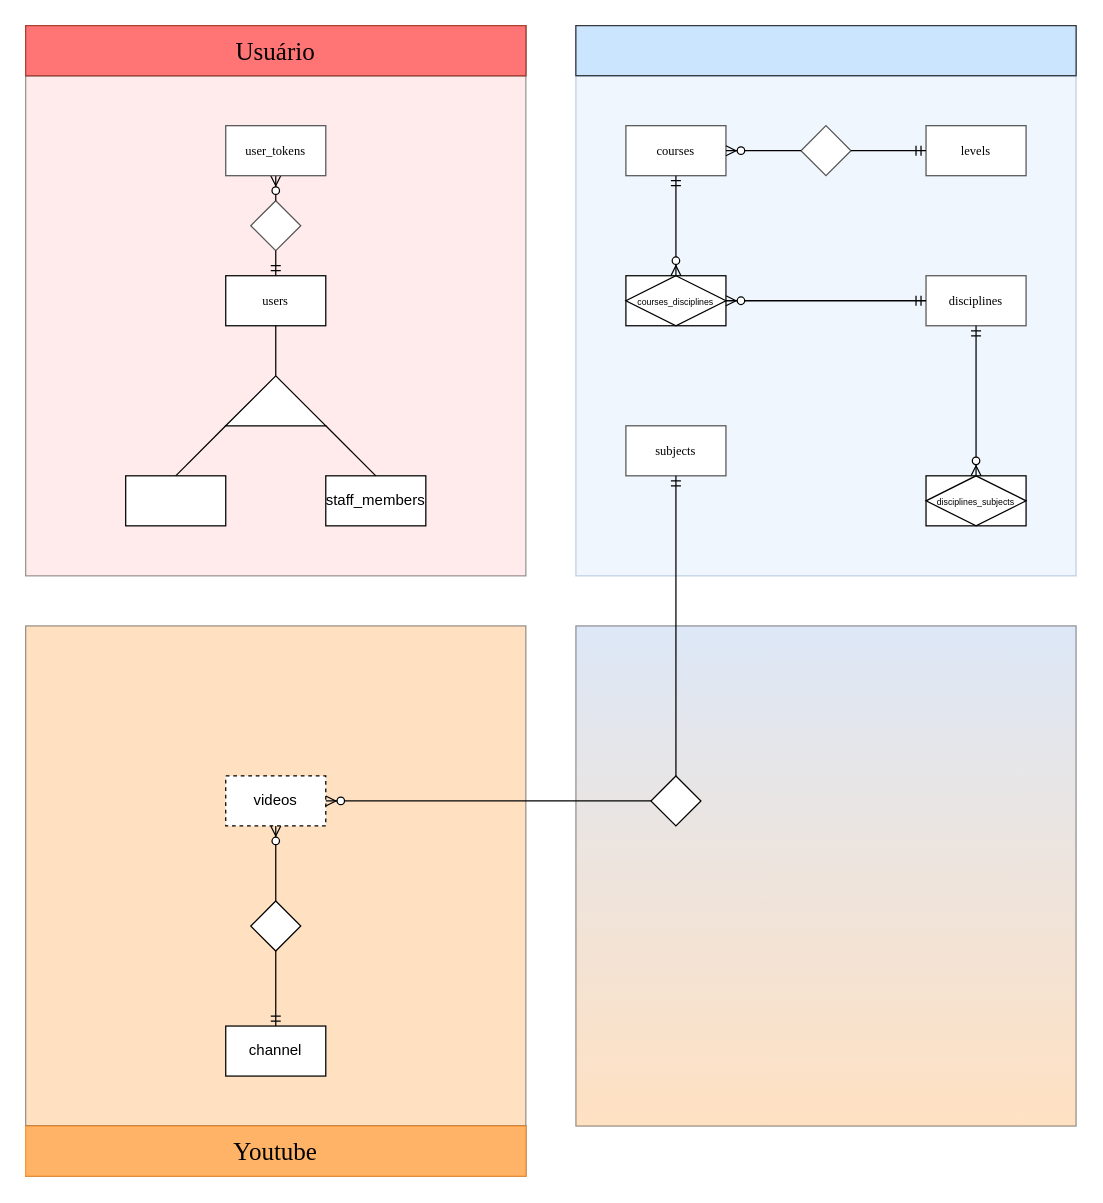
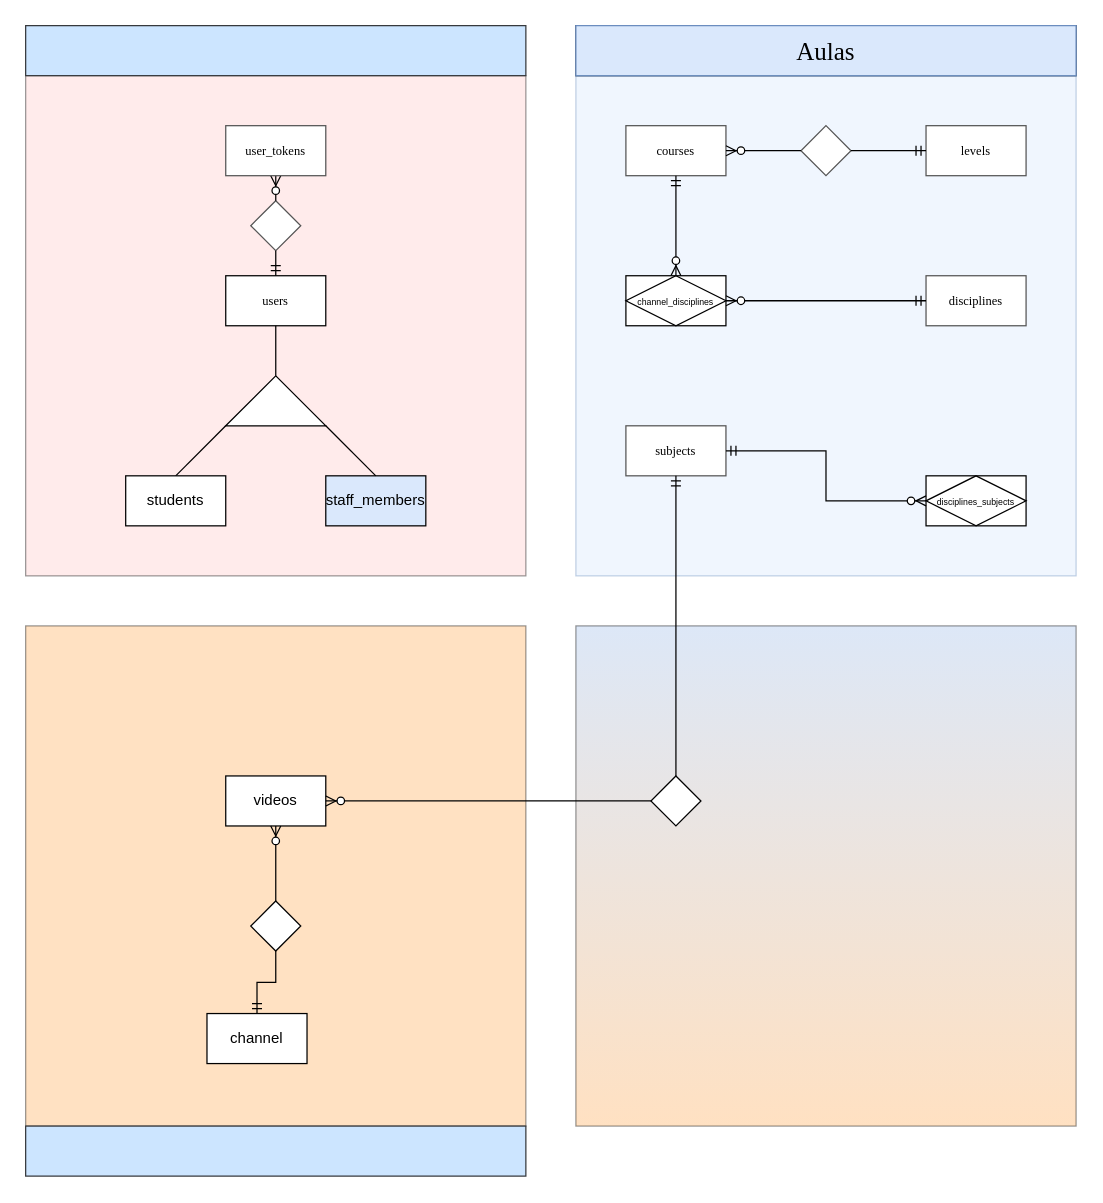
node "Usuário": removed
node "Aulas": added
node "courses_disciplines": label "courses_disciplines" -> "channel_disciplines"
edge "disciplines" -- "disciplines_subjects": removed
edge "subjects" -- "disciplines_subjects": added
node "students": added
node "staff_members": fillcolor #ffffff -> #dae8fc
node "videos": style dashed -> solid
node "channel": moved (276, 1051) -> (257, 1038)
node "Youtube": removed
